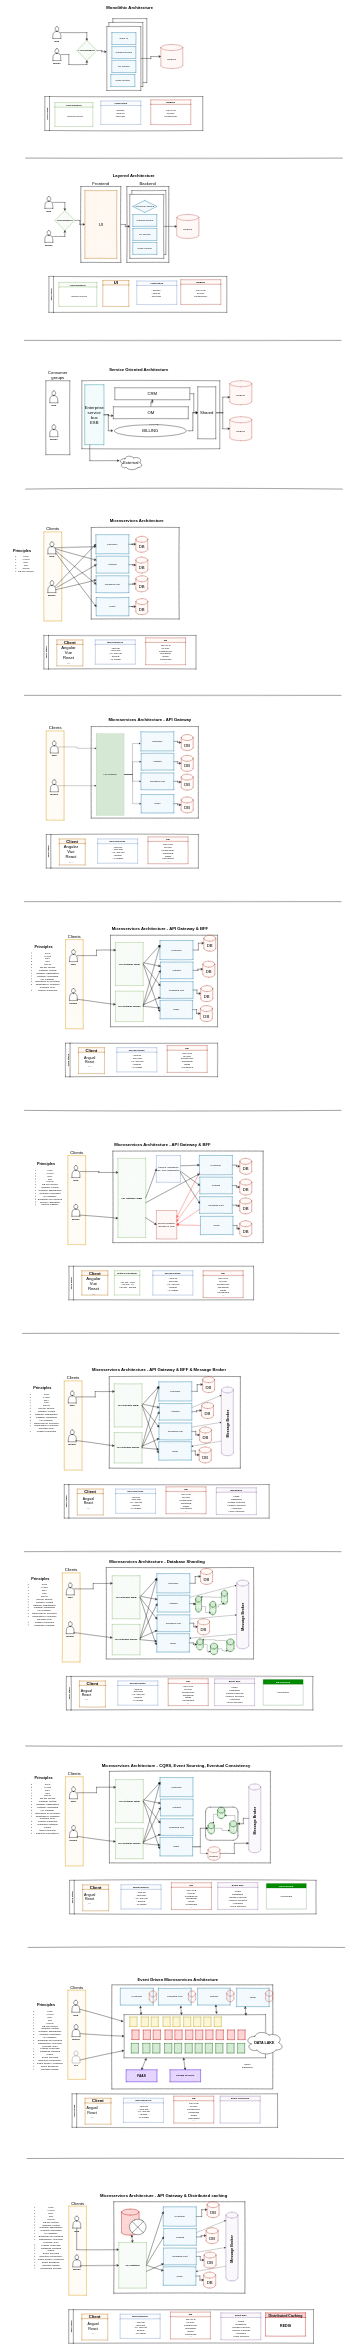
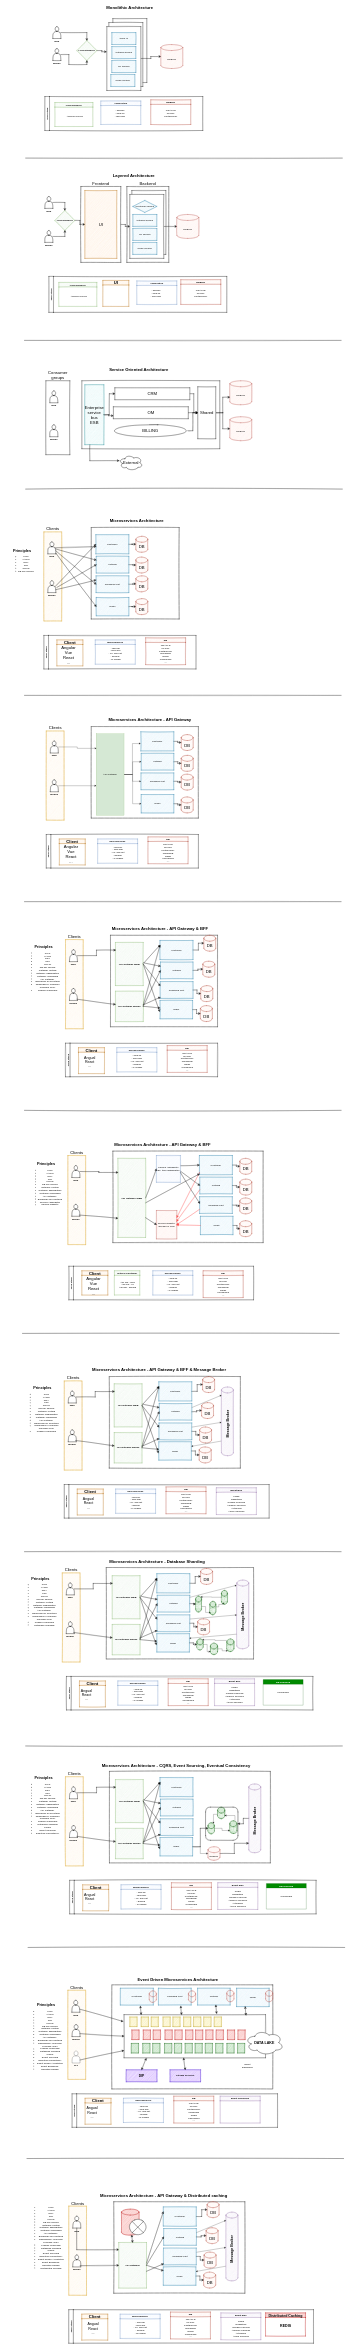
edge "Enterprise service bus ESB" -> "CRM": added
edge "OM" -> "CRM": now "OM" -> "Shared"
edge "Enterprise service bus ESB" -> "BILLING": removed
node "FAAS": label "FAAS" -> "DIP"
